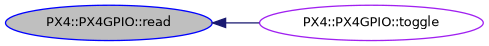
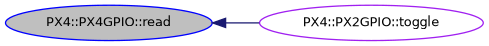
node "PX4::PX4GPIO::toggle": label "PX4::PX4GPIO::toggle" -> "PX4::PX2GPIO::toggle"
